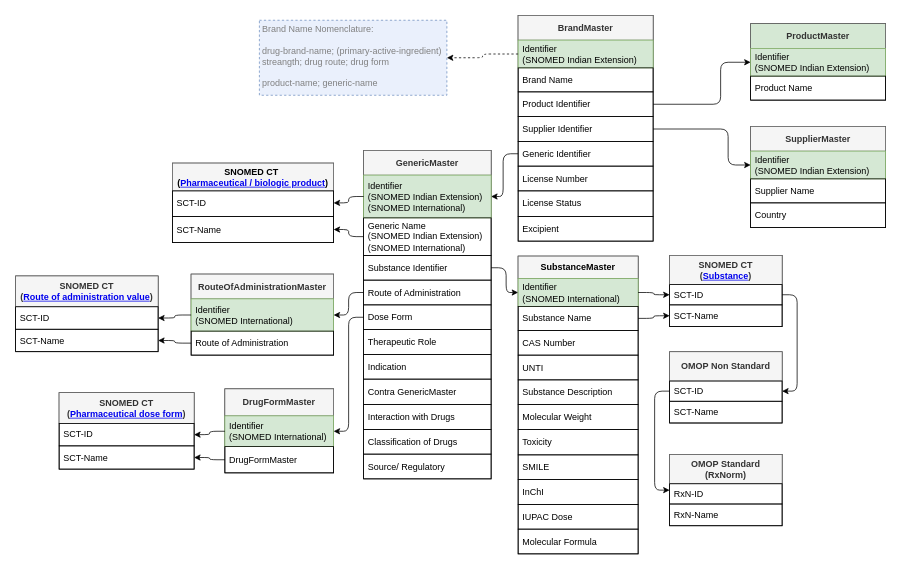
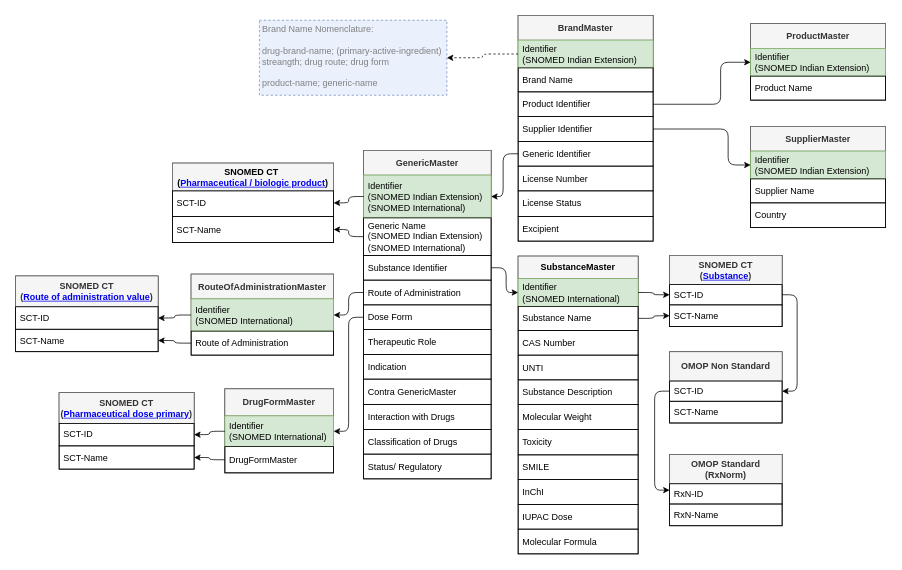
node "ProductMaster": fillcolor #d5e8d4 -> #f5f5f5
node "SNOMED CT (Pharmaceutical dose form)": label "SNOMED CT (Pharmaceutical dose form)" -> "SNOMED CT (Pharmaceutical dose primary)"
node "Source/ Regulatory": label "Source/ Regulatory" -> "Status/ Regulatory"
